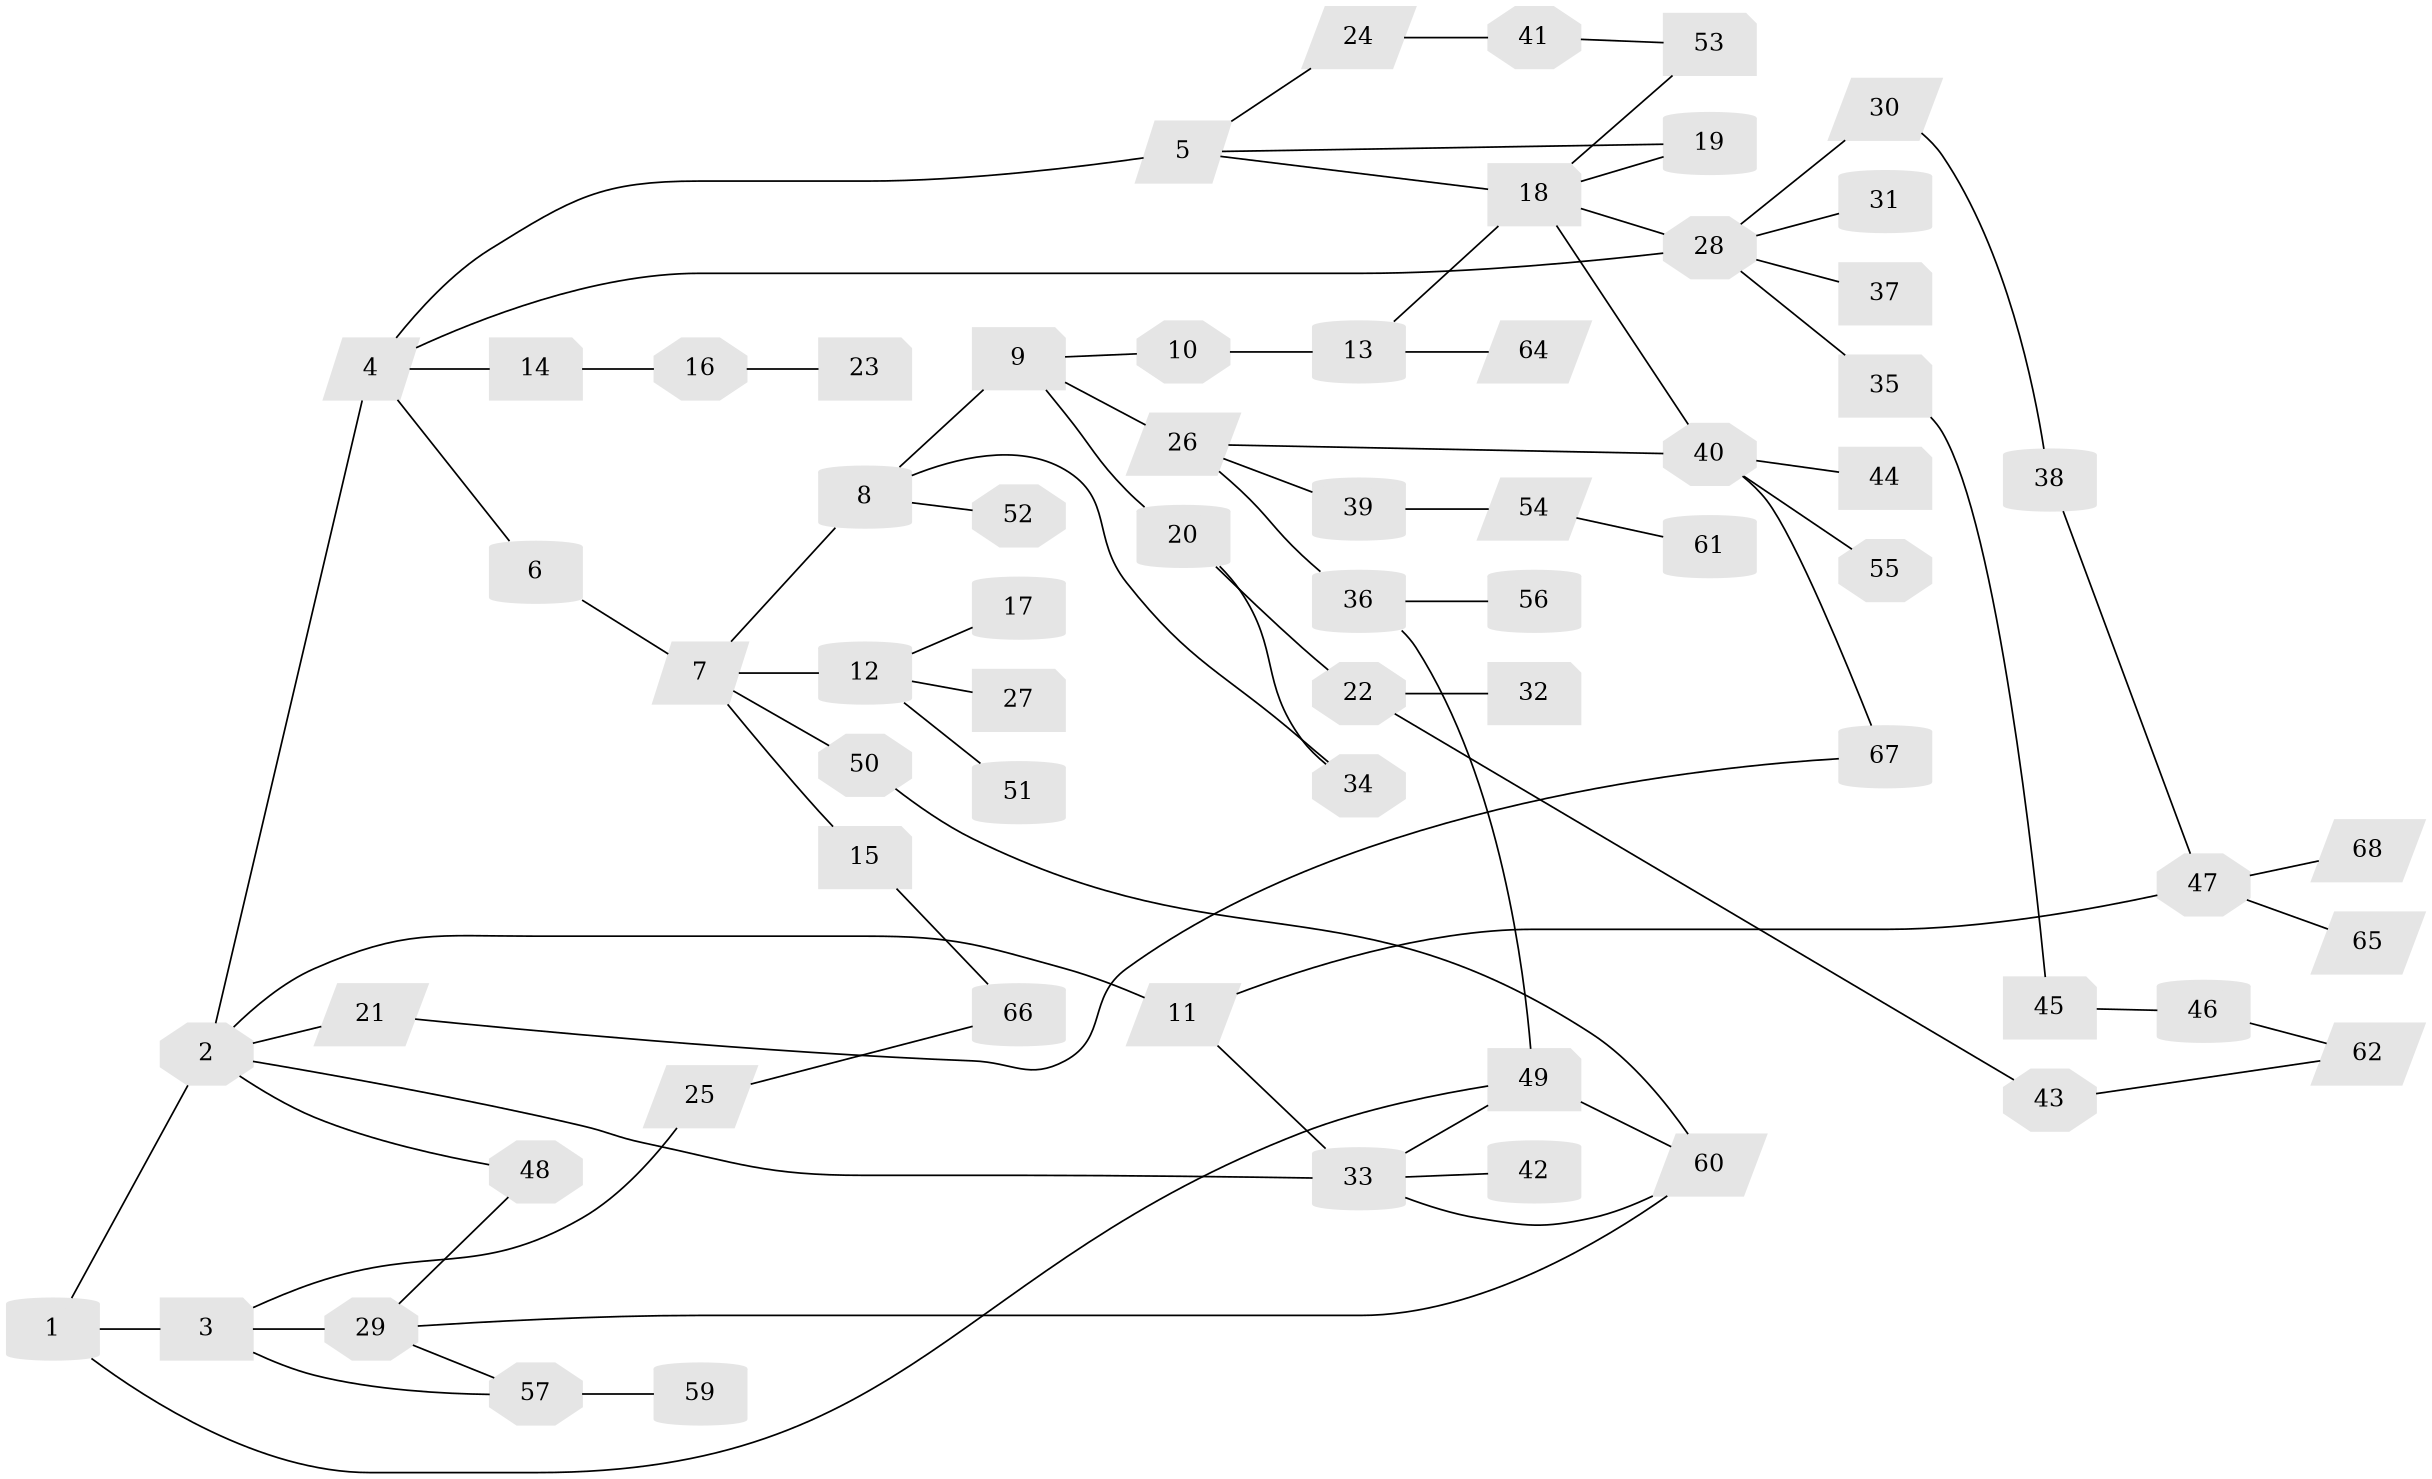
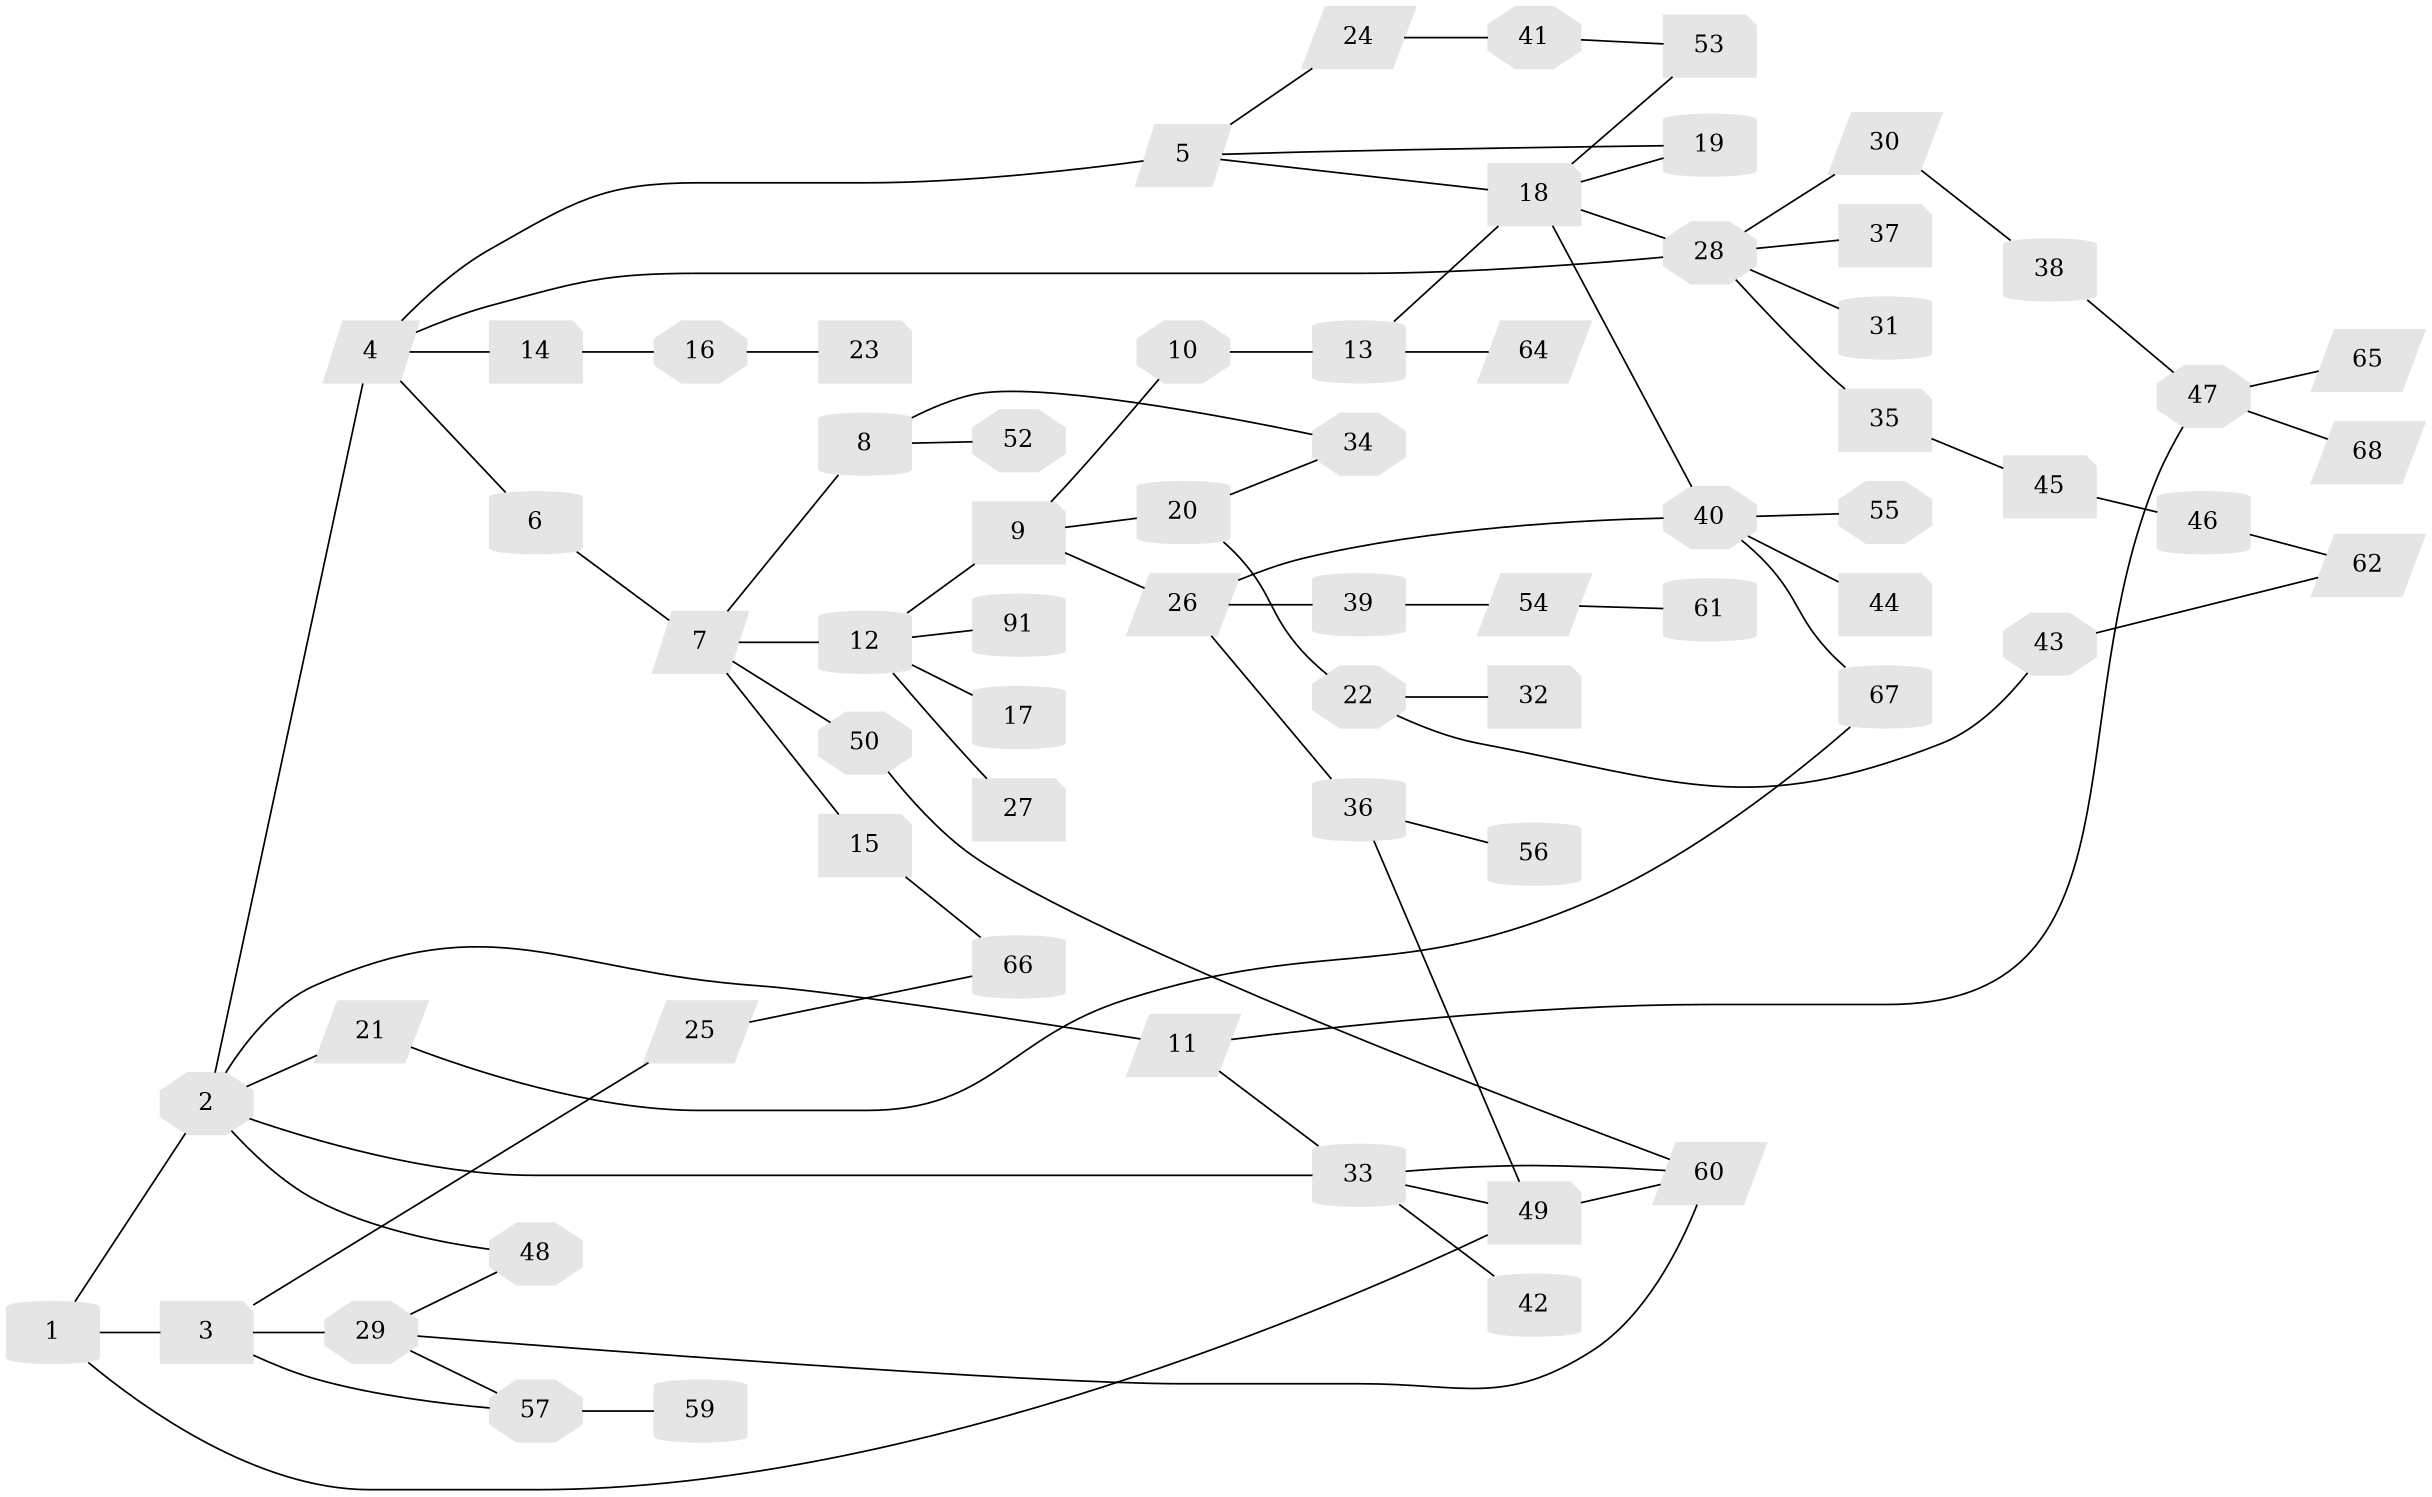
edge "9" -- "8": now "9" -- "12"
node "51": label "51" -> "91"
